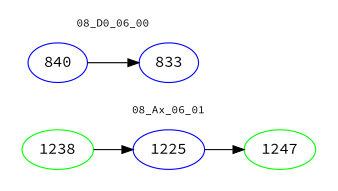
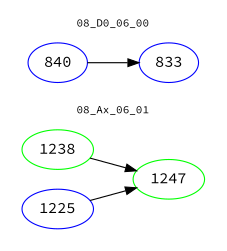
edge "1238" -> "1225": now "1238" -> "1247"
